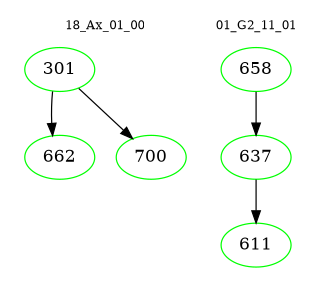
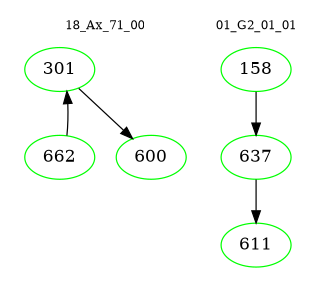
cluster "18_Ax_01_00": label "18_Ax_01_00" -> "18_Ax_71_00"
cluster "01_G2_11_01": label "01_G2_11_01" -> "01_G2_01_01"
node "658": label "658" -> "158"
edge "301" -> "662": reversed
node "700": label "700" -> "600"
